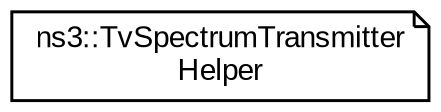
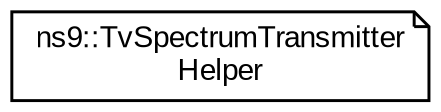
node "ns3::TvSpectrumTransmitter Helper": label "ns3::TvSpectrumTransmitter Helper" -> "ns9::TvSpectrumTransmitter Helper"
